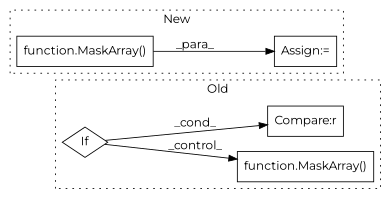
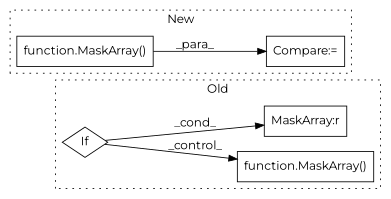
node "Assign:=": label "Assign:=" -> "Compare:="
node "Compare:r": label "Compare:r" -> "MaskArray:r"
